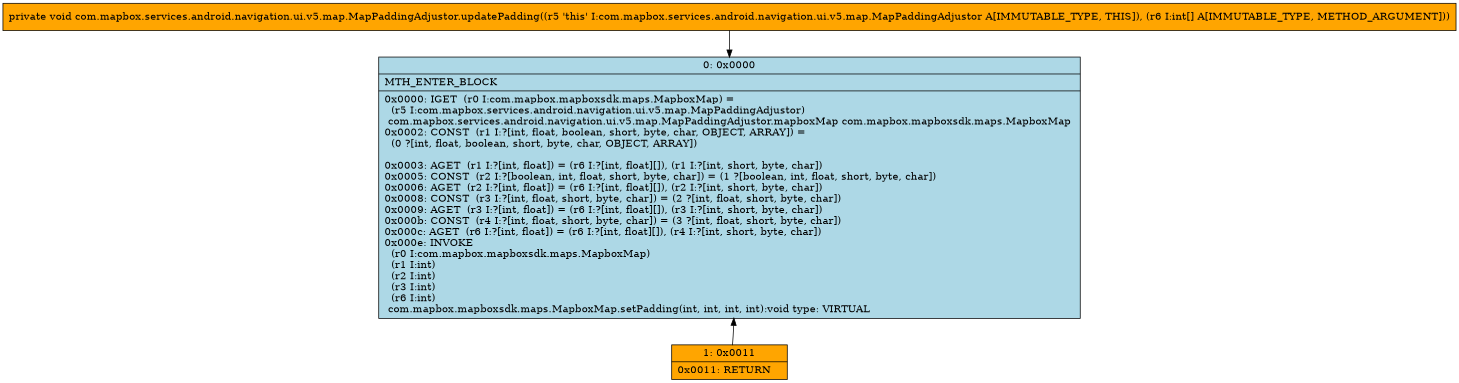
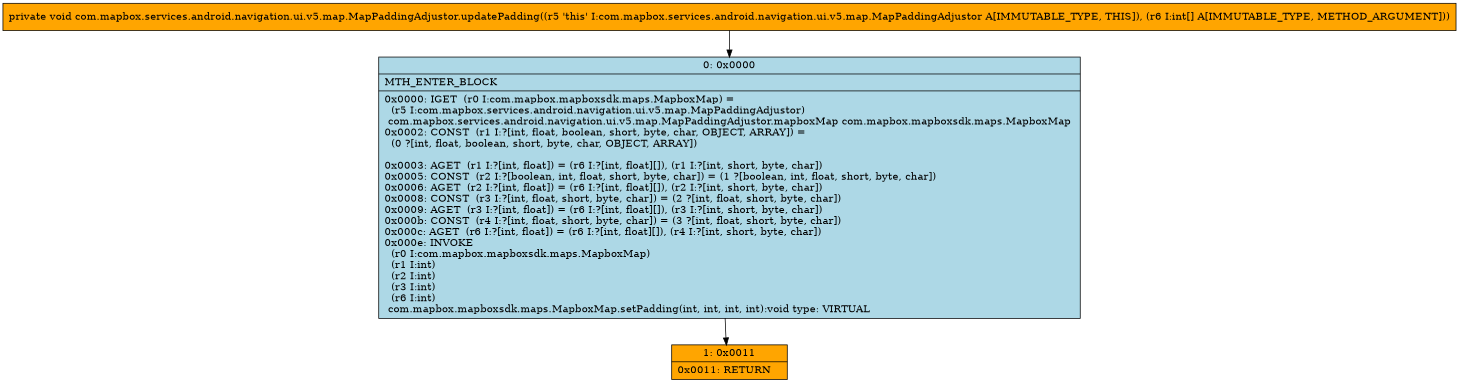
edge "1: 0x0011" -> "0: 0x0000": reversed
